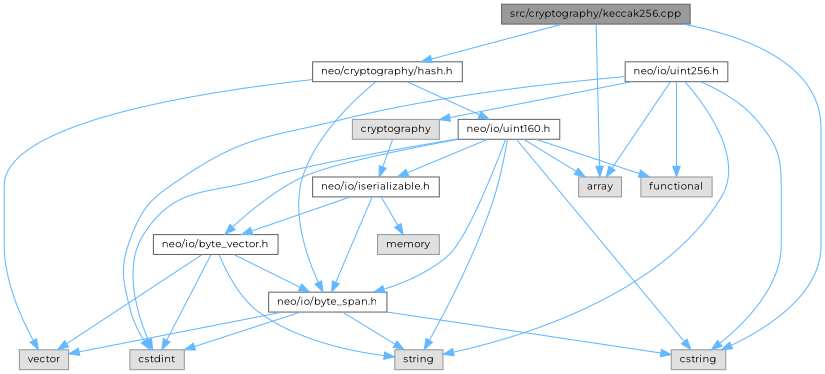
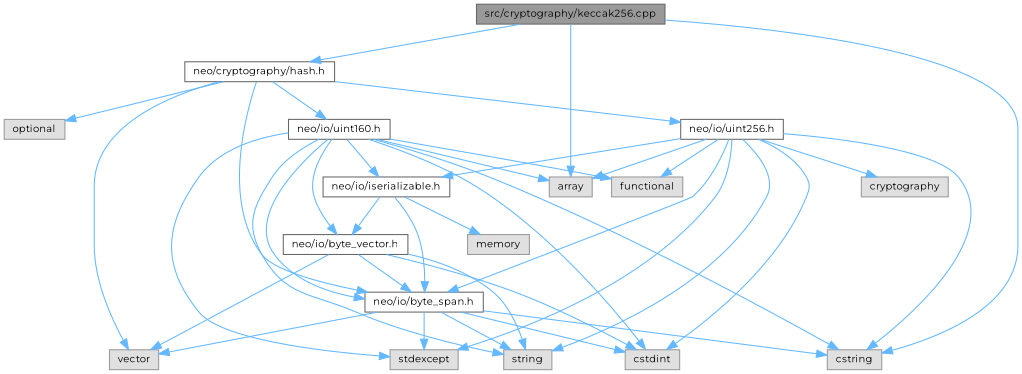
edge "neo/cryptography/hash.h" -> "neo/io/uint256.h": added
node "optional": added
edge "cryptography" -> "neo/io/iserializable.h": now "neo/io/uint256.h" -> "neo/io/iserializable.h"
edge "neo/io/uint256.h" -> "neo/io/byte_span.h": added
node "stdexcept": added
